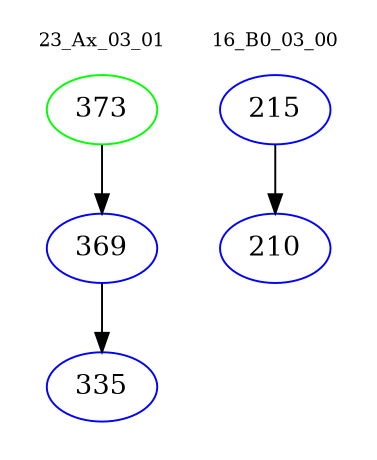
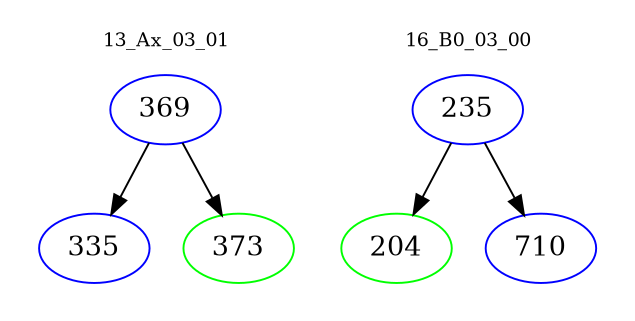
cluster "23_Ax_03_01": label "23_Ax_03_01" -> "13_Ax_03_01"
node "215": label "215" -> "235"
edge "373" -> "369": reversed
node "210": label "210" -> "710"
node "204": added
